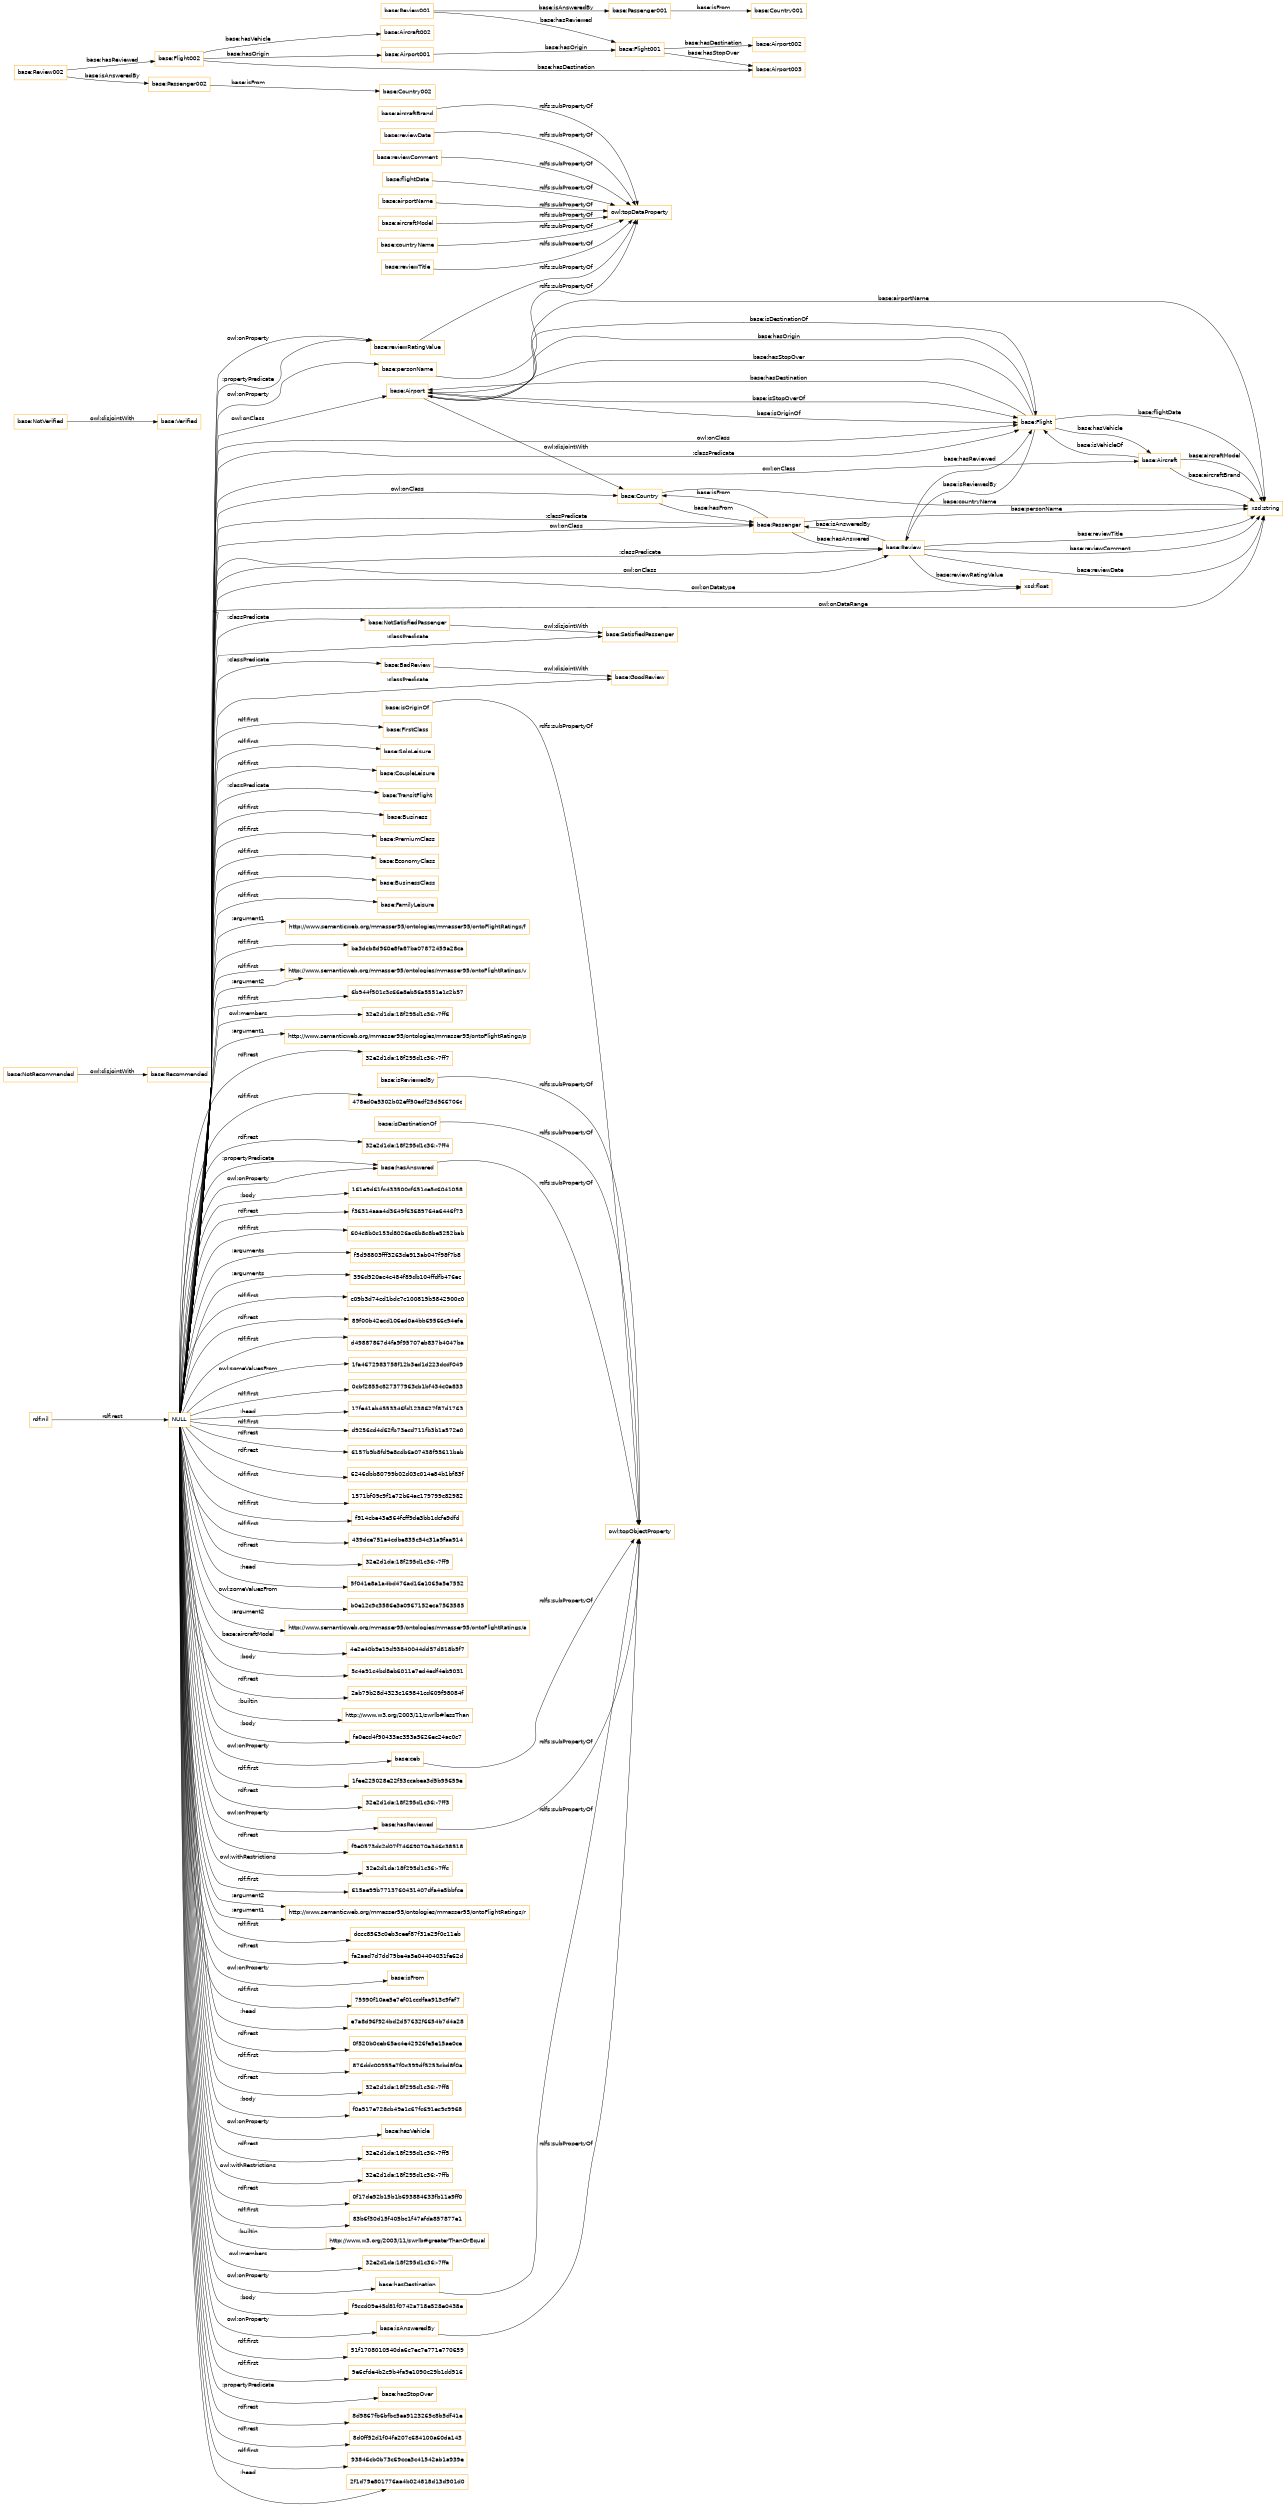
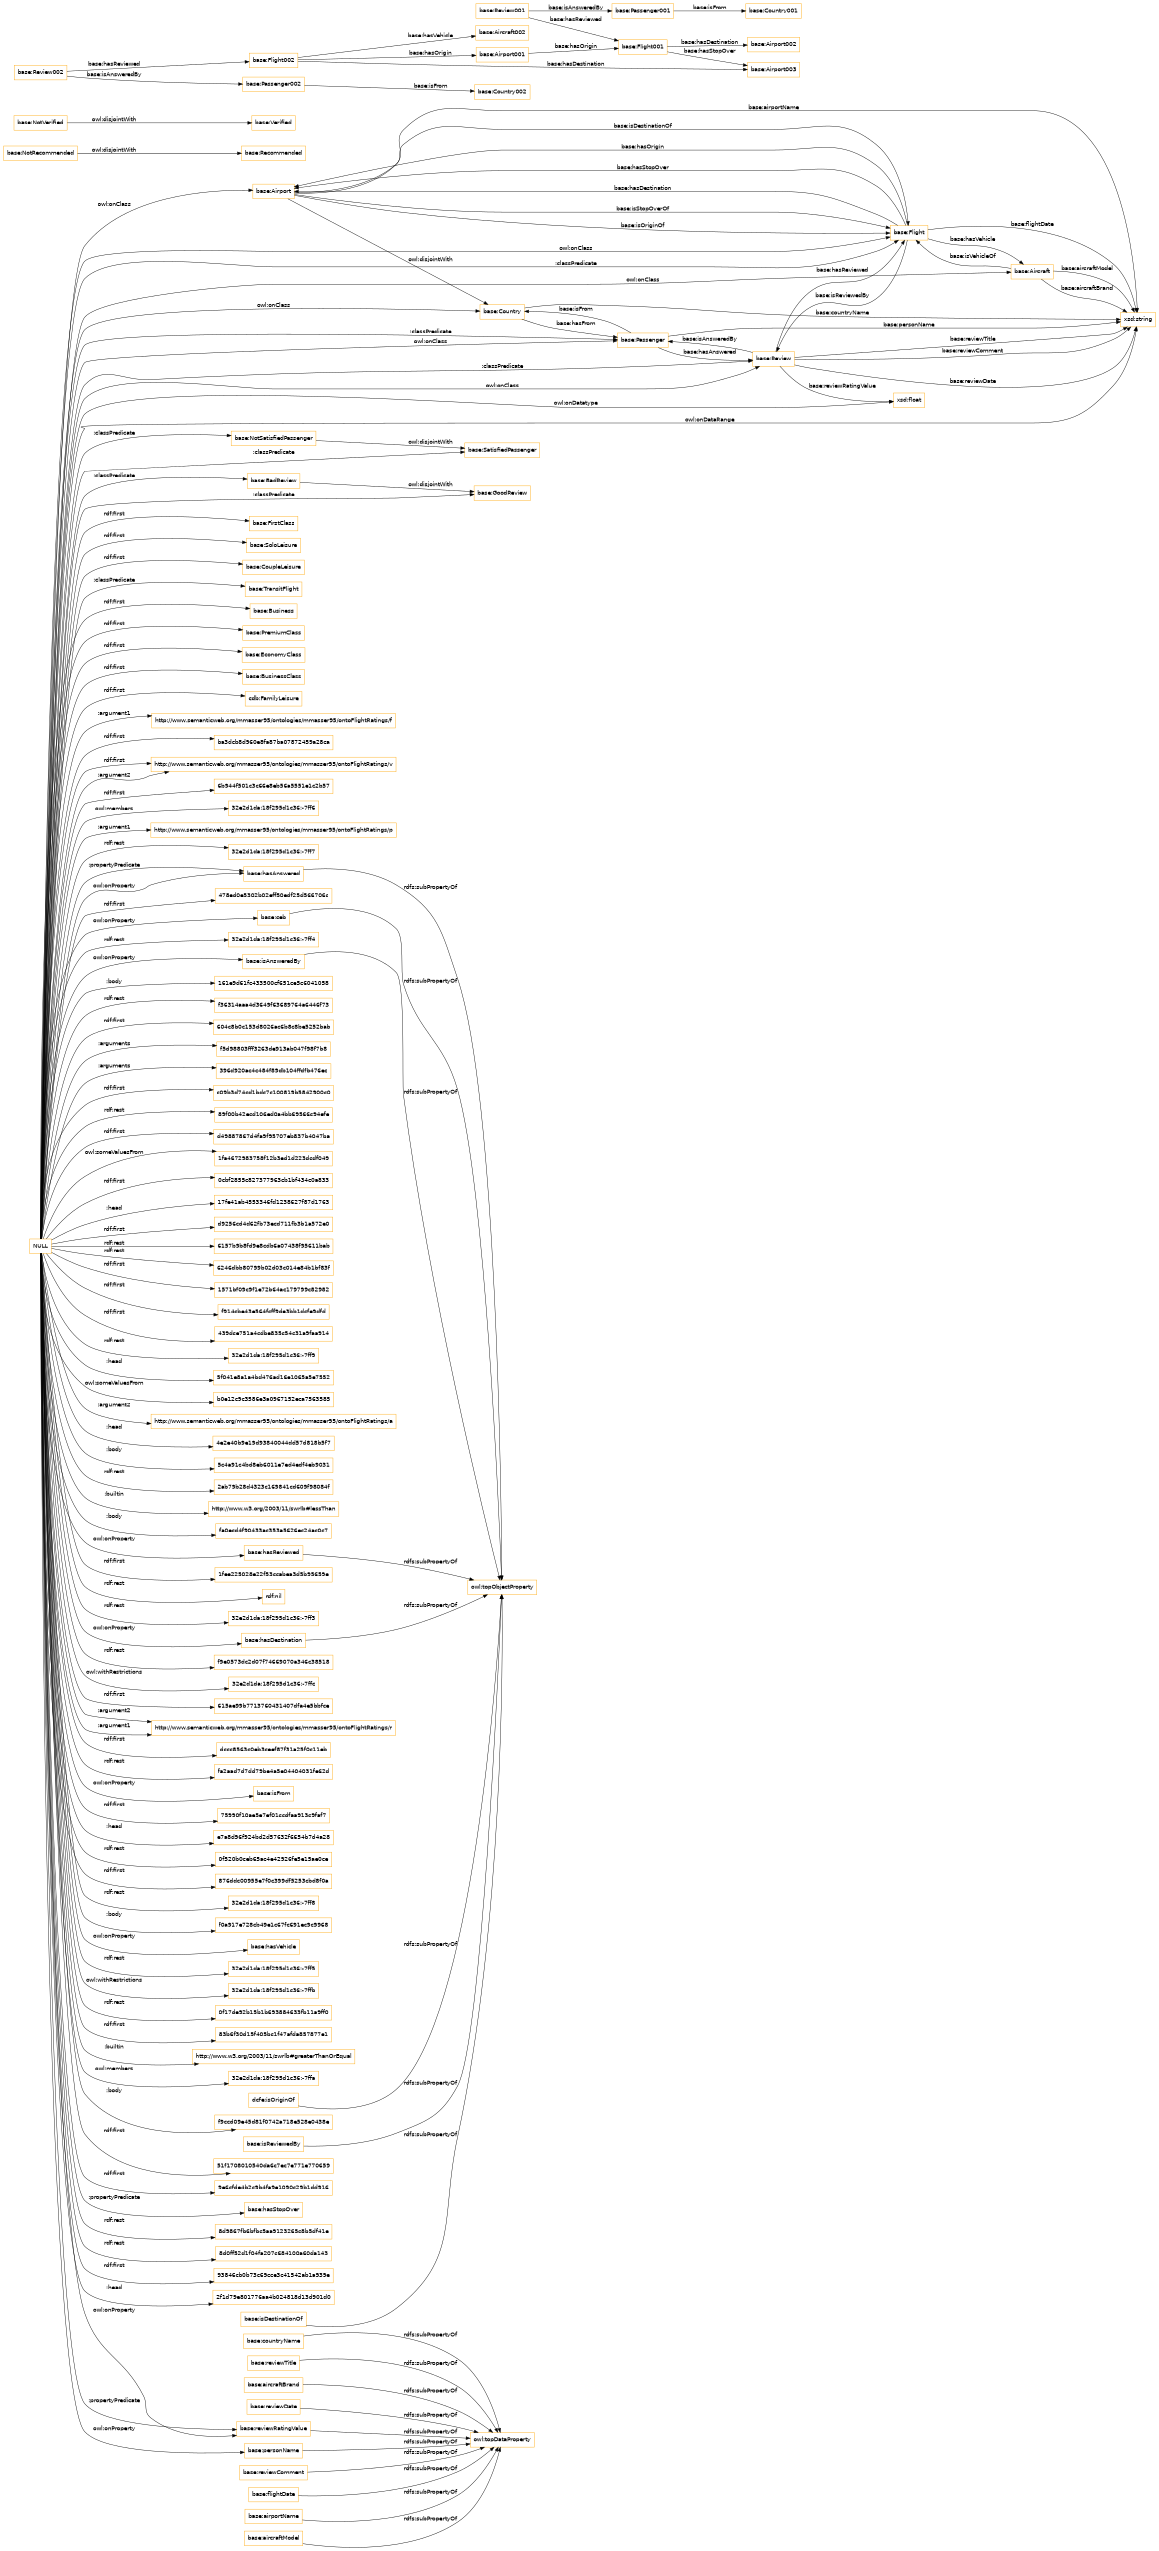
node "base:isOriginOf": label "base:isOriginOf" -> "dcfe:isOriginOf"
node "base:FamilyLeisure": label "base:FamilyLeisure" -> "cdb:FamilyLeisure"
edge "rdf:nil" -> "NULL": reversed
edge "NULL" -> "4e2e40b9e19d93840044dd57d818b5f7": label "base:aircraftModel" -> ":head"
